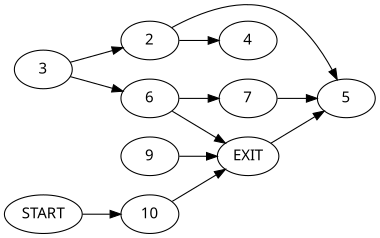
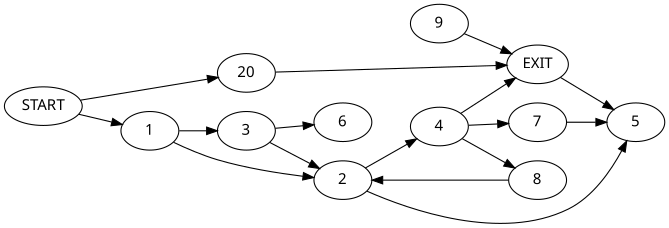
edge "6" -> "7": now "4" -> "7"
edge "6" -> "EXIT": now "4" -> "EXIT"
node "1": added
node "8": added
node "10": label "10" -> "20"
